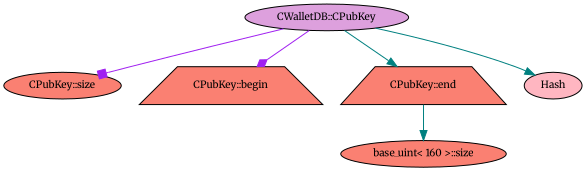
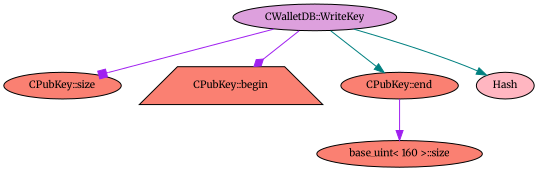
node "CWalletDB::CPubKey": label "CWalletDB::CPubKey" -> "CWalletDB::WriteKey"
node "CPubKey::end": shape trapezium -> ellipse
edge "CPubKey::end" -> "base_uint< 160 >::size": color teal -> purple
